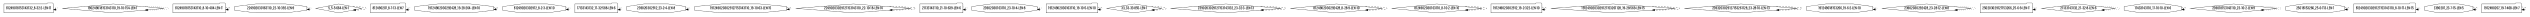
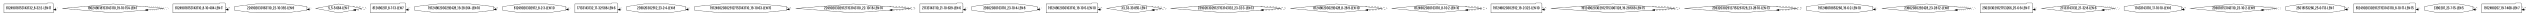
node "1912490203029127153261128_19-28:569-LEN:15": label "1912490203029127153261128_19-28:569-LEN:15" -> "1912490203029127153061128_19-28:569-LEN:15"
node "191249018153266_19-6:2-LEN:10": label "191249018153266_19-6:2-LEN:10" -> "191249018853266_19-6:2-LEN:10"
